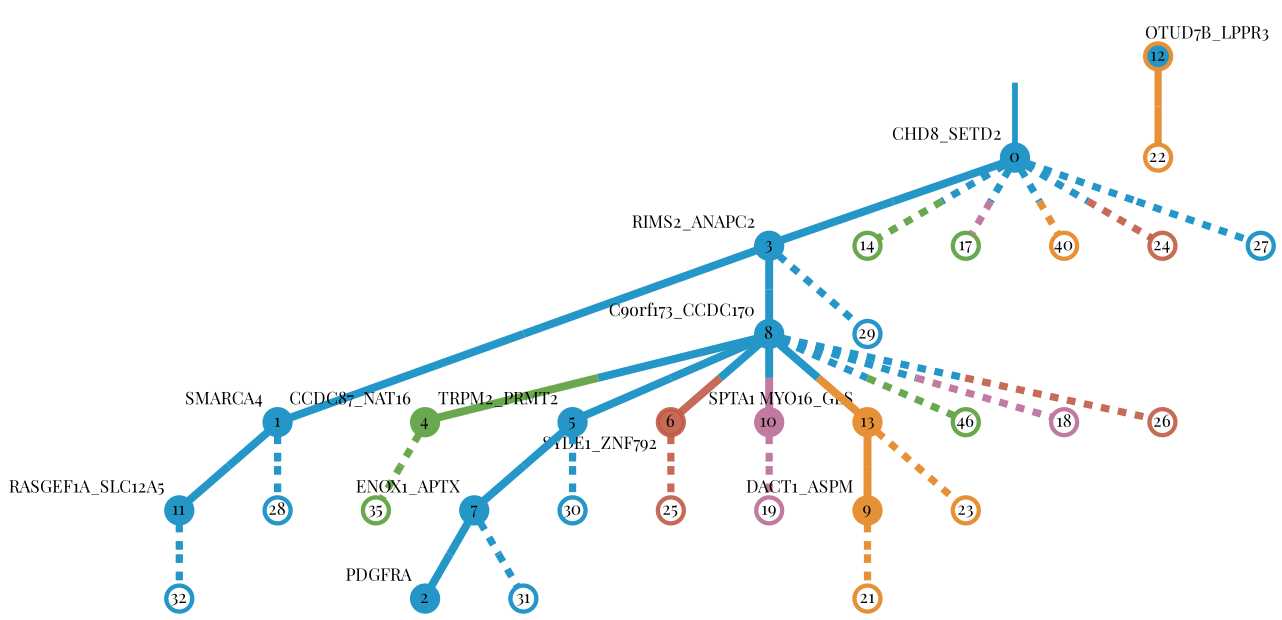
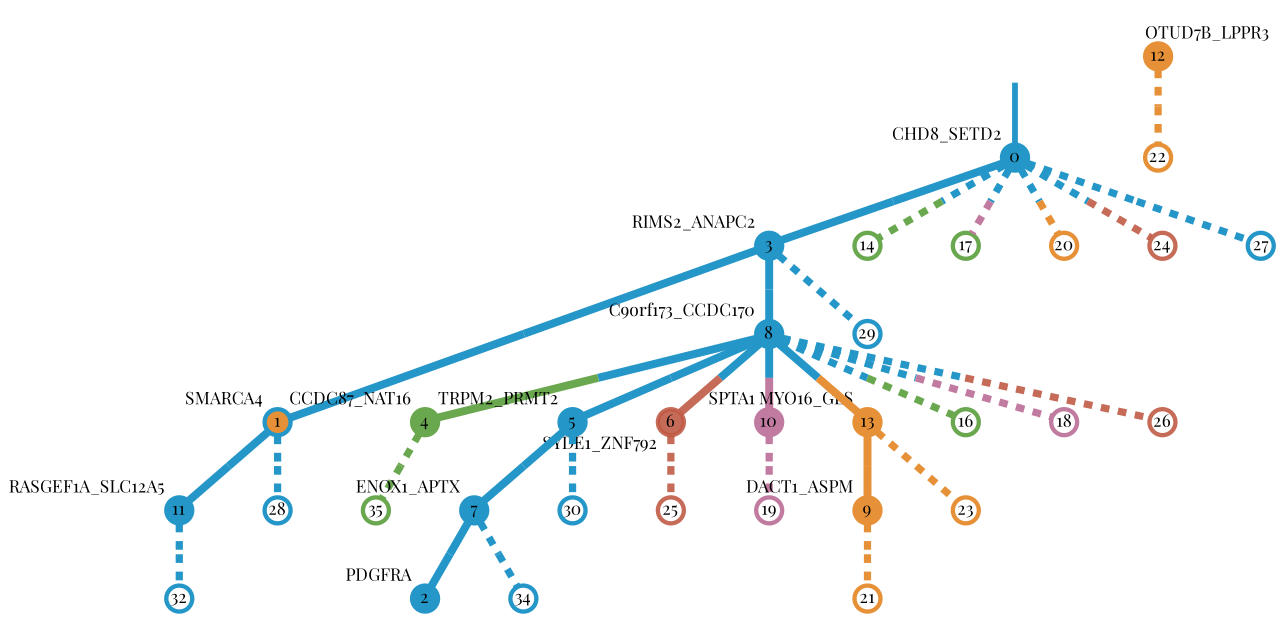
node "12 OTUD7B_LPPR3": fillcolor #2496c8ff -> #e69138ff
edge "12 OTUD7B_LPPR3" -> "22": style solid -> dashed
node "40": label "40" -> "20"
node "1 SMARCA4": fillcolor #2496c8ff -> #e69138ff
node "46": label "46" -> "16"
node "31": label "31" -> "34"
